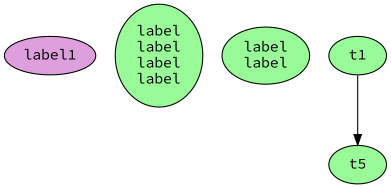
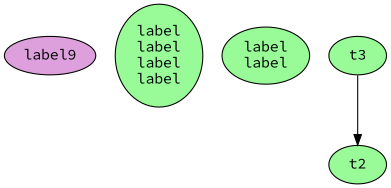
node "label1": label "label1" -> "label9"
node "t1": label "t1" -> "t3"
node "t5": label "t5" -> "t2"
